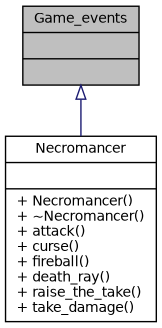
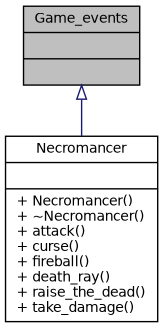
node "Necromancer": text "+ raise_the_take()" -> "+ raise_the_dead()"
